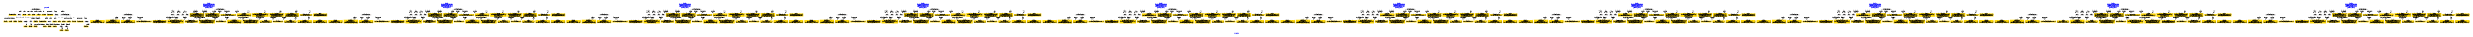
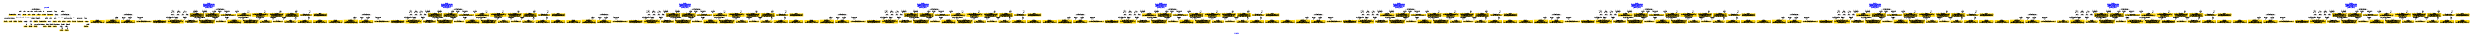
node "Concept2": fillcolor lightgray -> gold
